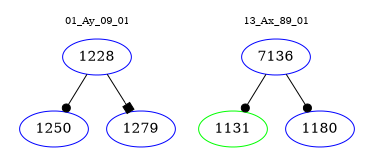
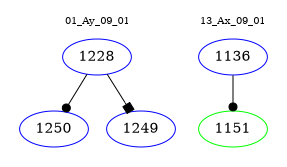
cluster "13_Ax_89_01": label "13_Ax_89_01" -> "13_Ax_09_01"
node "7136": label "7136" -> "1136"
node "1279": label "1279" -> "1249"
node "1131": label "1131" -> "1151"
node "1180": removed
